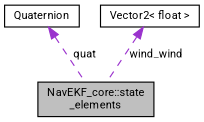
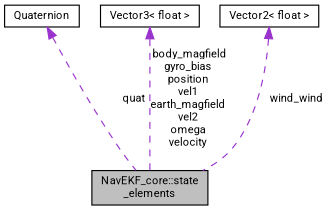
node "Vector3< float >": added
